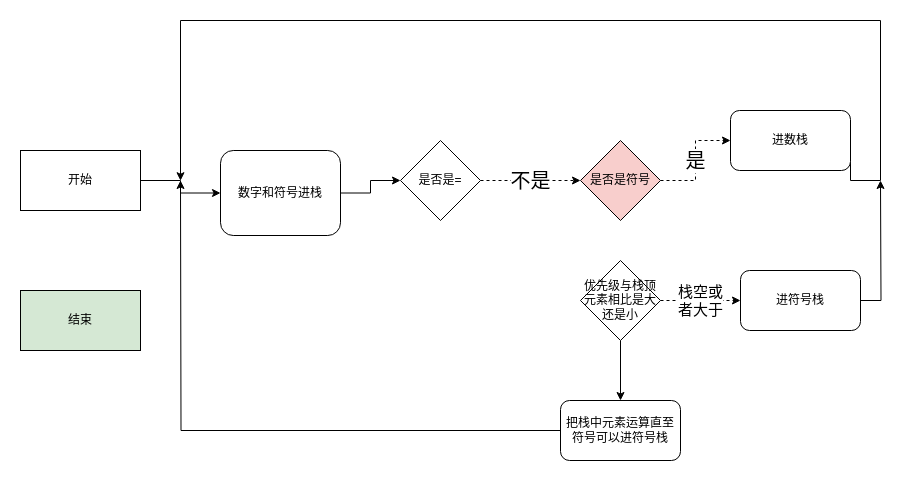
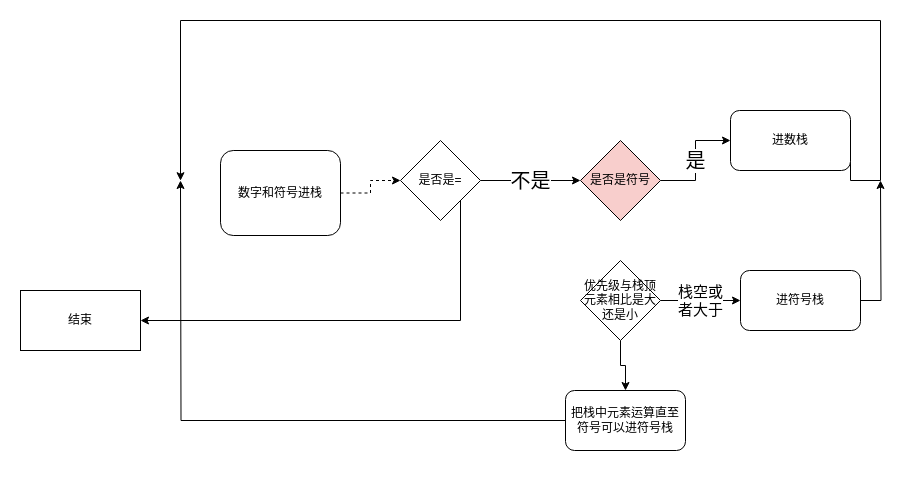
node "开始": removed
edge "开始" -> "数字和符号进栈": removed
edge "是否是=" -> "是否是符号": style dashed -> solid
edge "是否是符号" -> "进数栈": style dashed -> solid
edge "数字和符号进栈" -> "是否是=": style solid -> dashed
edge "优先级与栈顶元素相比是大还是小" -> "进符号栈": style dashed -> solid
node "结束": fillcolor #d5e8d4 -> #ffffff
edge "是否是=" -> "结束": added
node "把栈中元素运算直至符号可以进符号栈": moved (621, 431) -> (626, 421)
